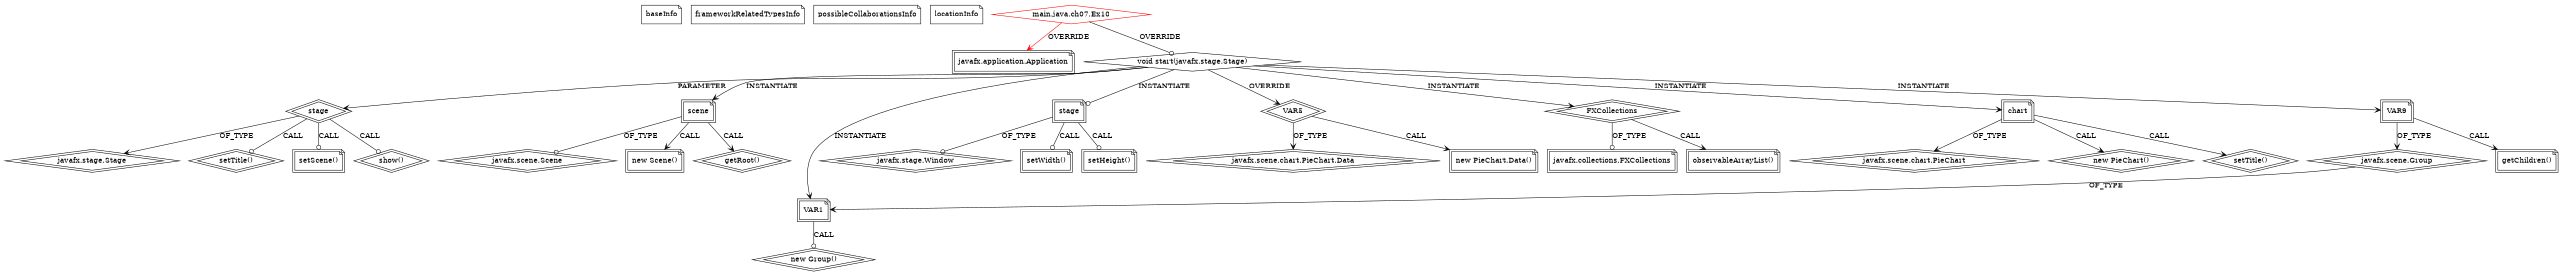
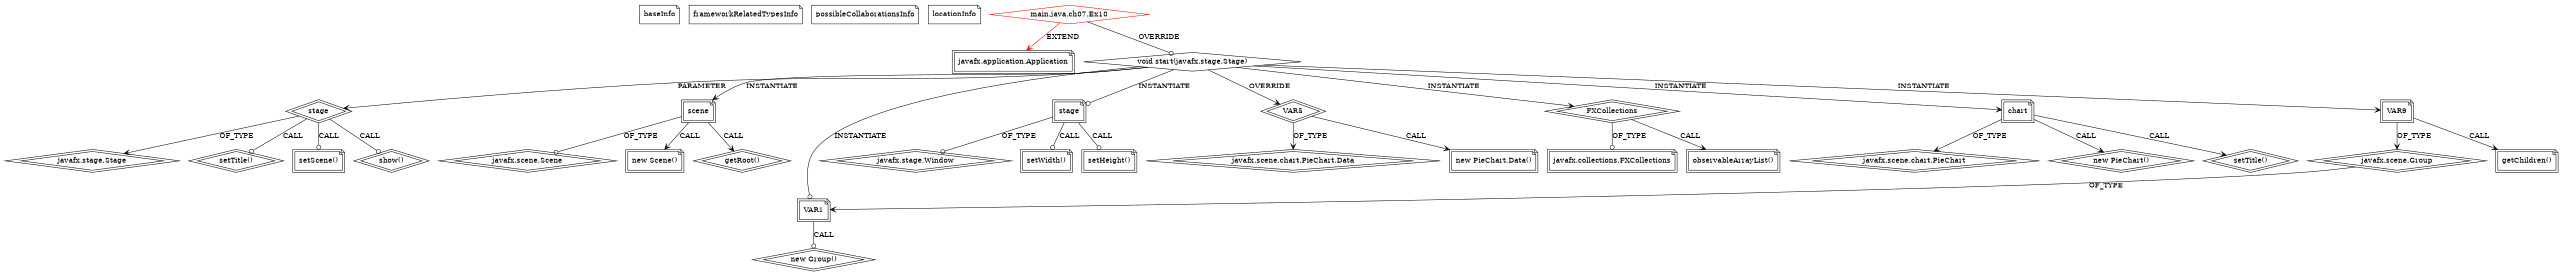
edge "main.java.ch07.Ex10" -> "javafx.application.Application": label "OVERRIDE" -> "EXTEND"
edge "void start(javafx.stage.Stage)" -> "VAR1": arrowhead vee -> odot
